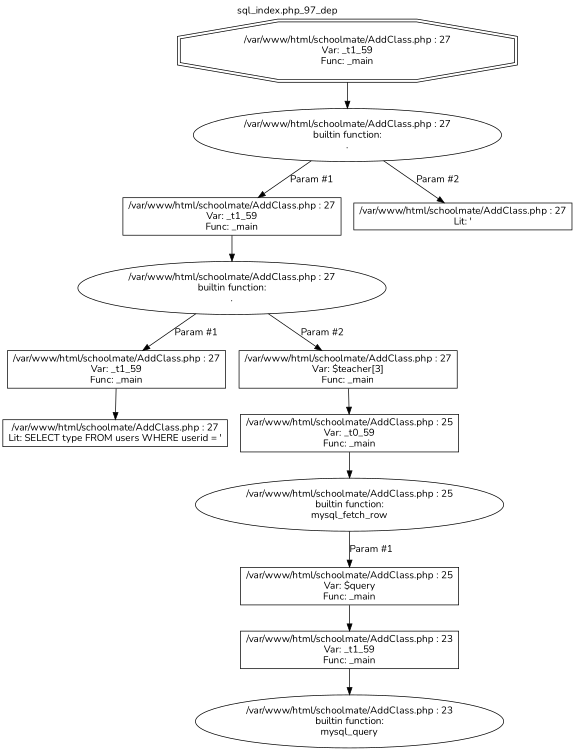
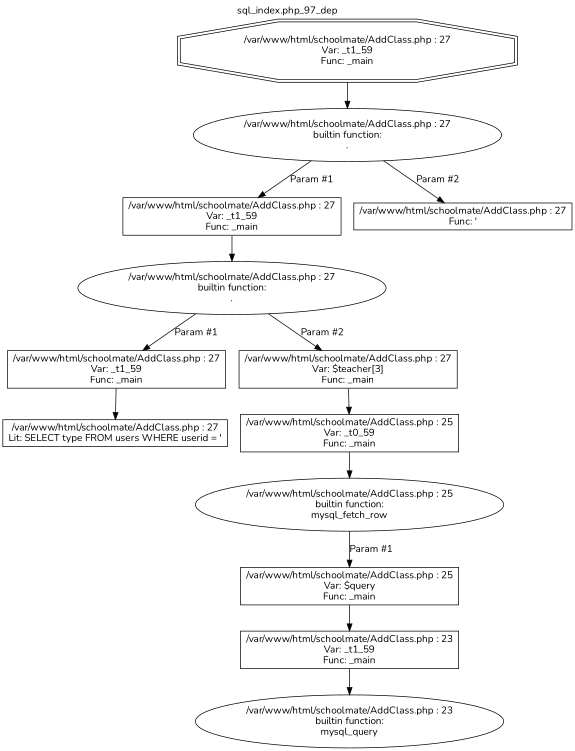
node "/var/www/html/schoolmate/AddClass.php : 27 Lit: '": label "/var/www/html/schoolmate/AddClass.php : 27 Lit: '" -> "/var/www/html/schoolmate/AddClass.php : 27 Func: '"
